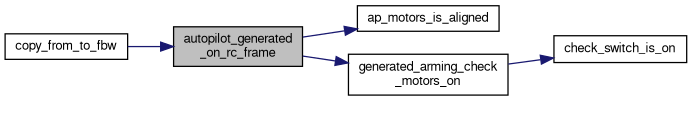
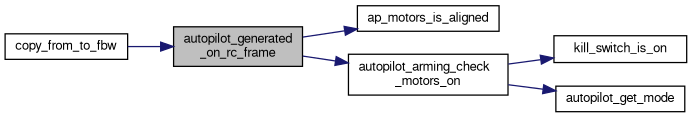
node "check_switch_is_on": label "check_switch_is_on" -> "kill_switch_is_on"
node "generated_arming_check _motors_on": label "generated_arming_check _motors_on" -> "autopilot_arming_check _motors_on"
node "autopilot_get_mode": added
